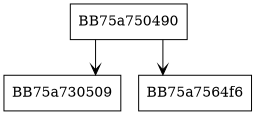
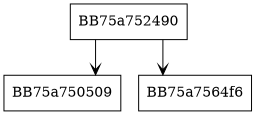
node "BB75a750490": label "BB75a750490" -> "BB75a752490"
node "BB75a730509": label "BB75a730509" -> "BB75a750509"
